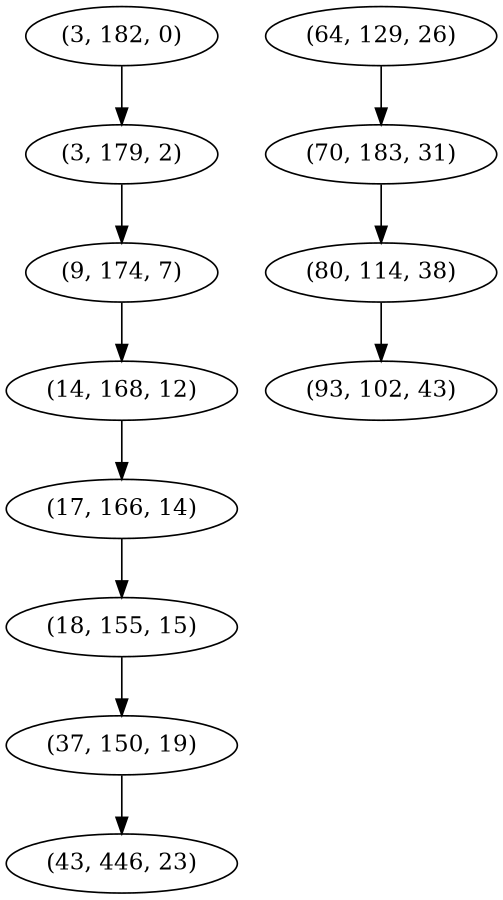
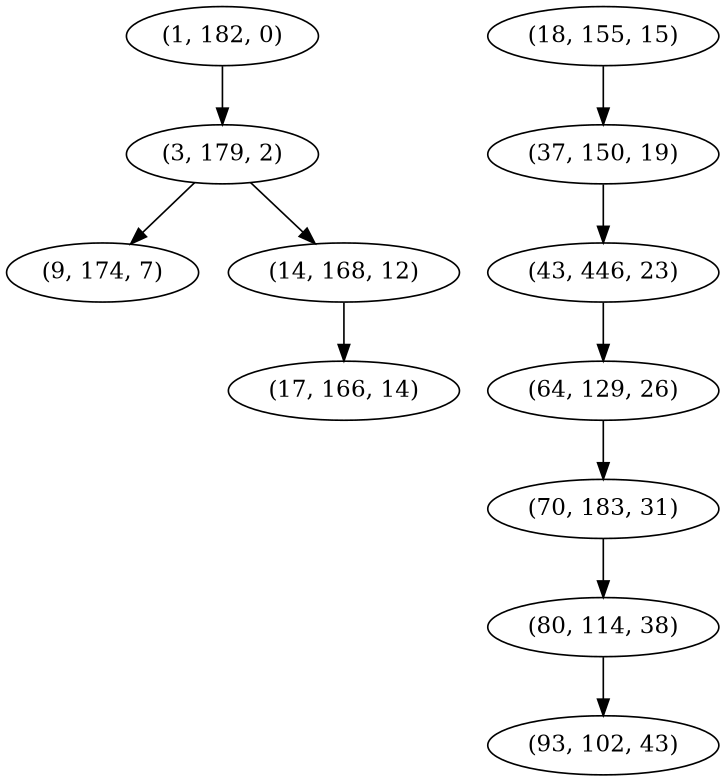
node "(3, 182, 0)": label "(3, 182, 0)" -> "(1, 182, 0)"
edge "(9, 174, 7)" -> "(14, 168, 12)": now "(3, 179, 2)" -> "(14, 168, 12)"
edge "(43, 446, 23)" -> "(64, 129, 26)": added
edge "(17, 166, 14)" -> "(18, 155, 15)": removed
